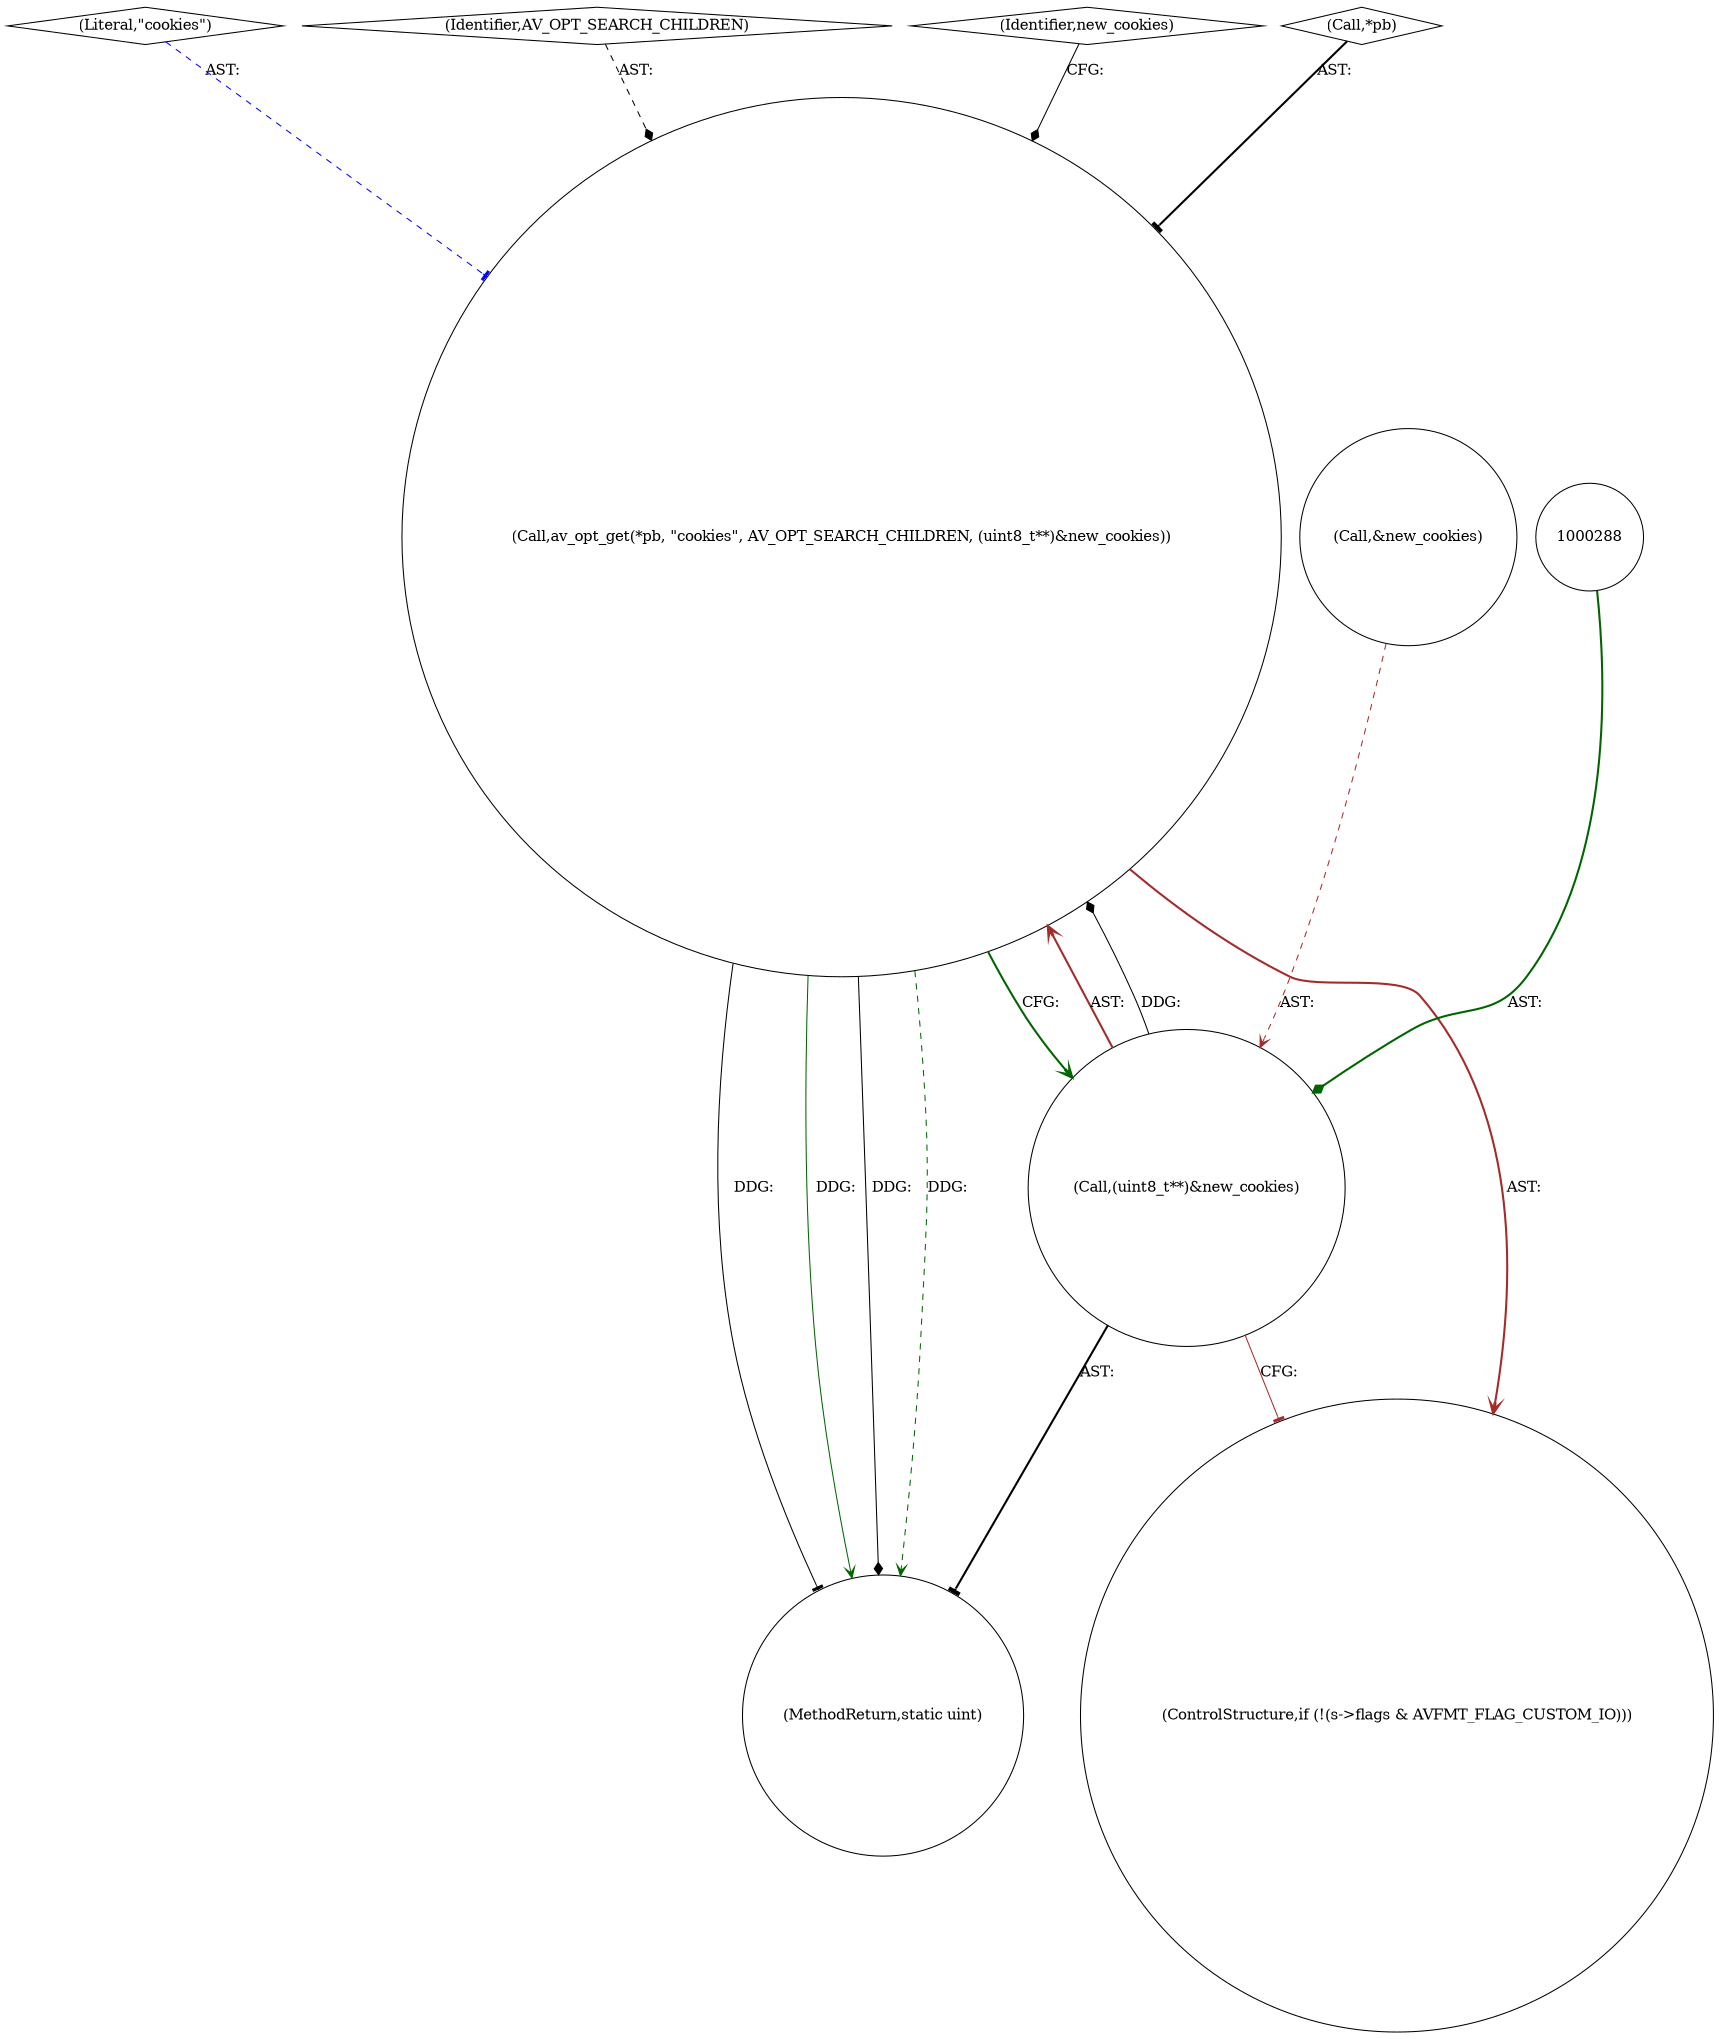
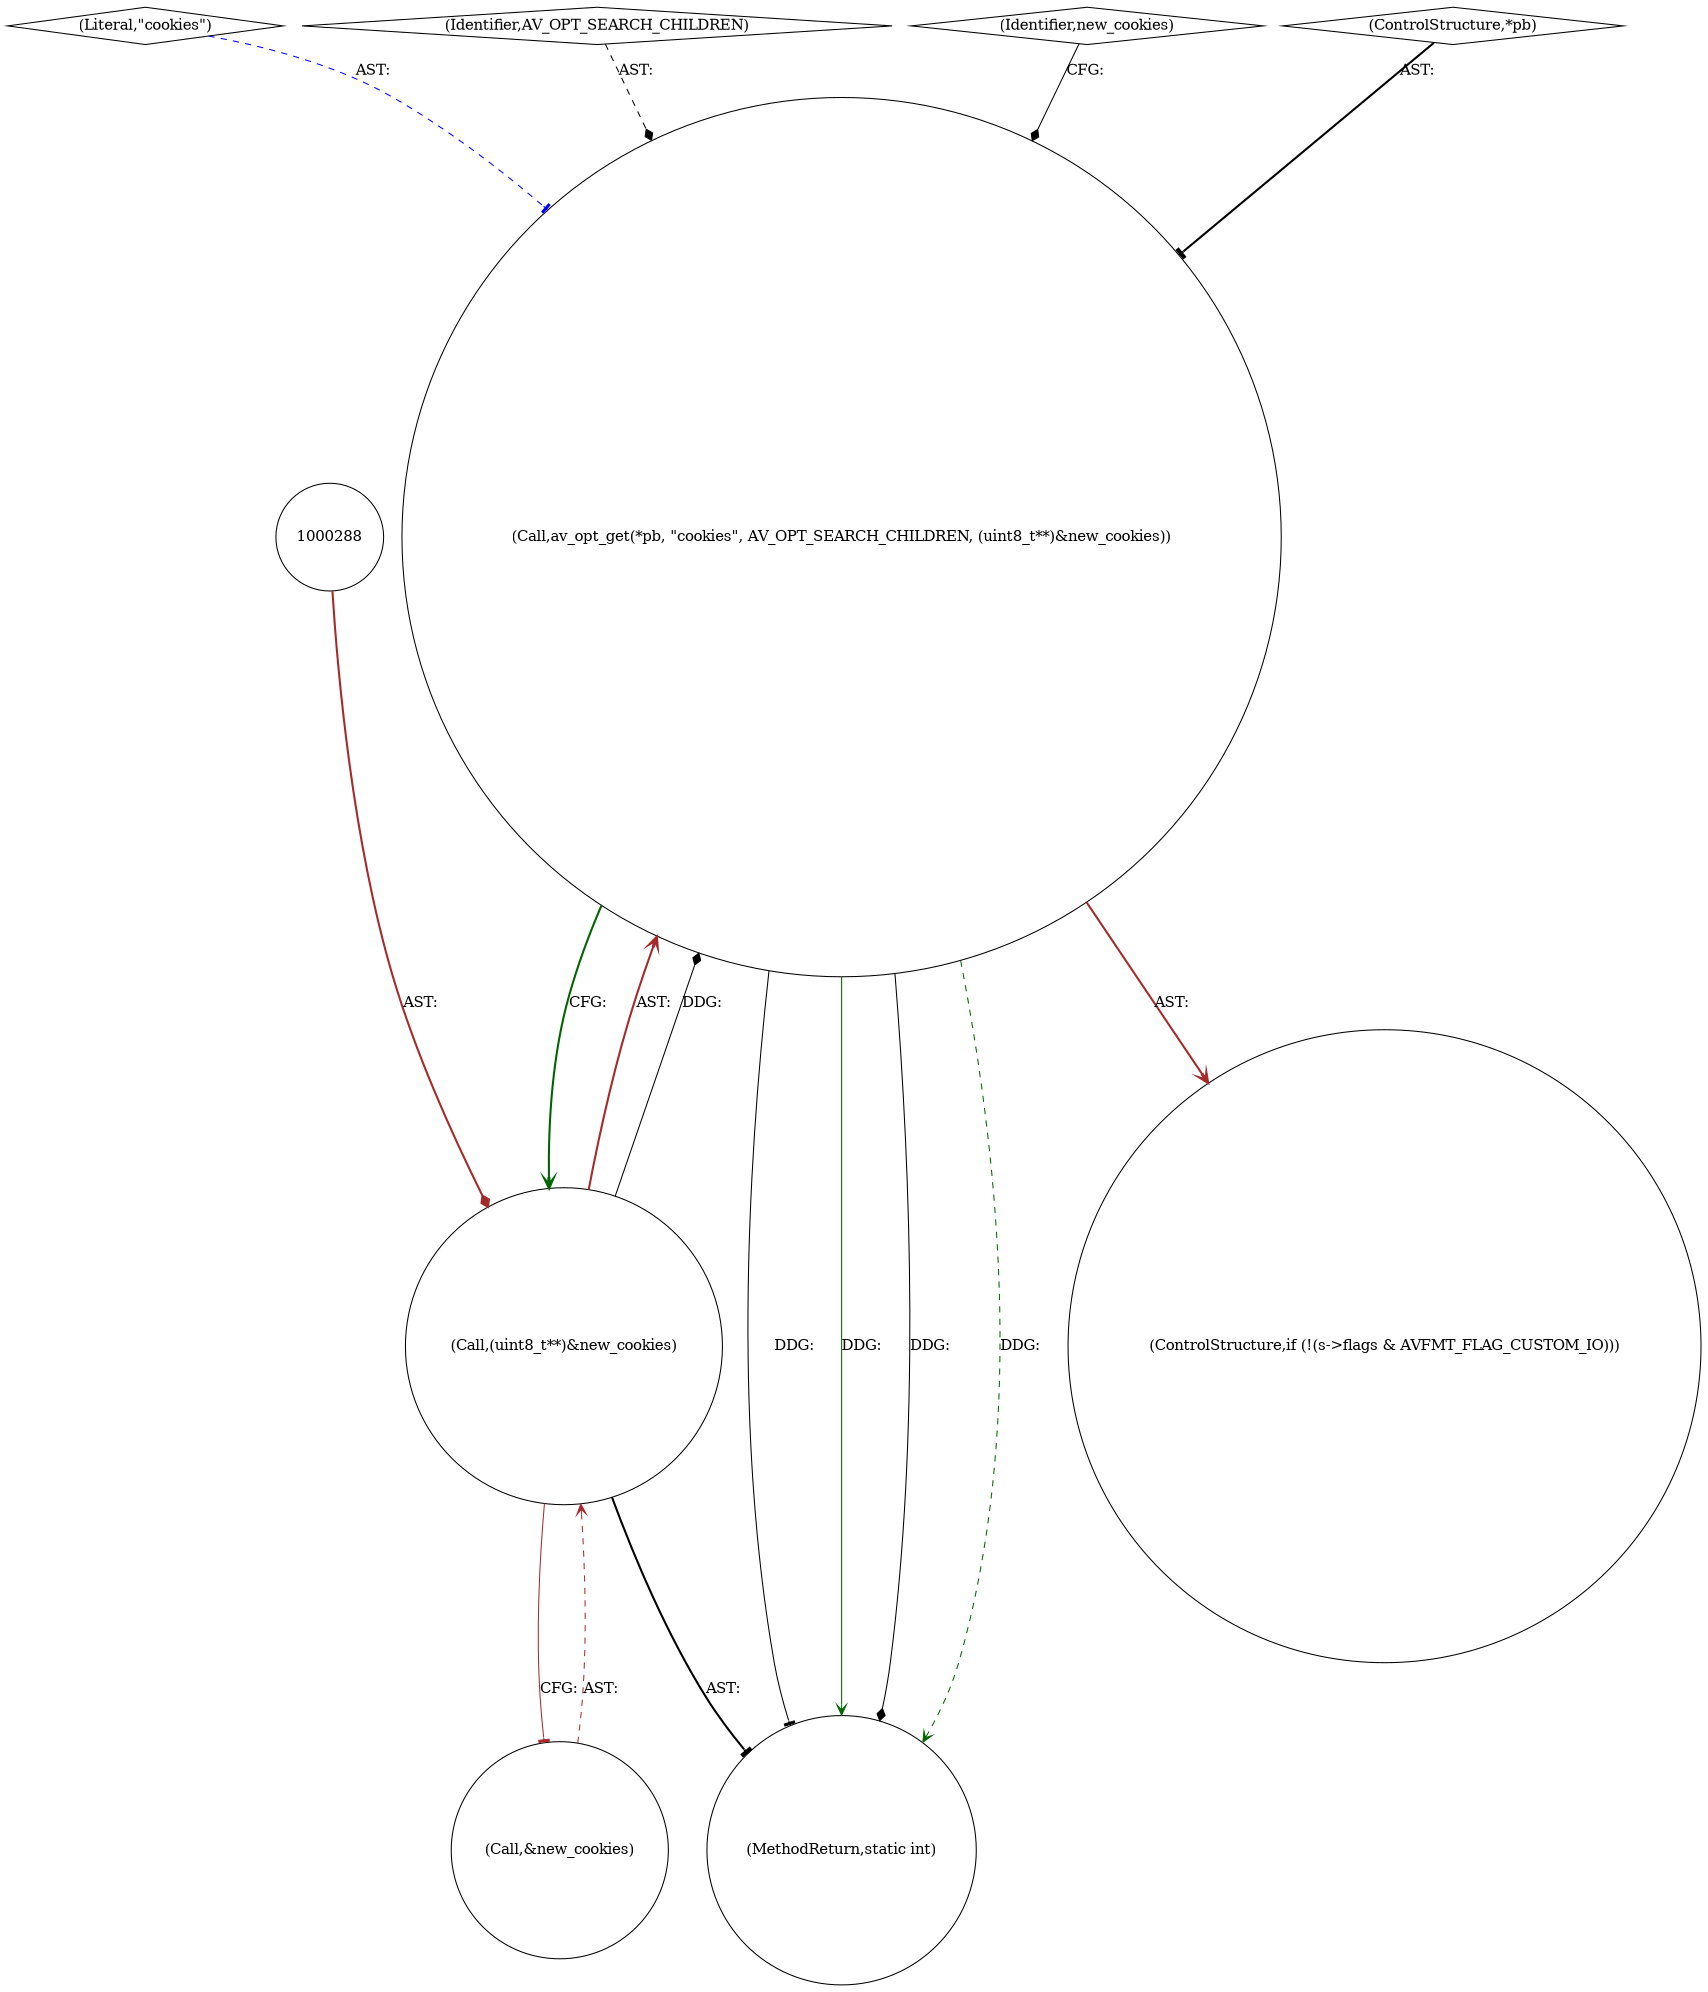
node "(Call,*pb)": label "(Call,*pb)" -> "(ControlStructure,*pb)"
edge "1000288" -> "(Call,(uint8_t**)&new_cookies)": color darkgreen -> brown
edge "(Call,(uint8_t**)&new_cookies)" -> "(ControlStructure,if (!(s->flags & AVFMT_FLAG_CUSTOM_IO)))": now "(Call,(uint8_t**)&new_cookies)" -> "(Call,&new_cookies)"
node "(MethodReturn,static uint)": label "(MethodReturn,static uint)" -> "(MethodReturn,static int)"
